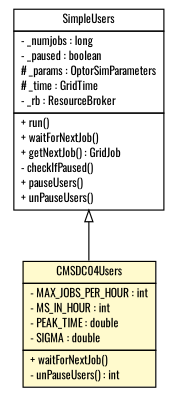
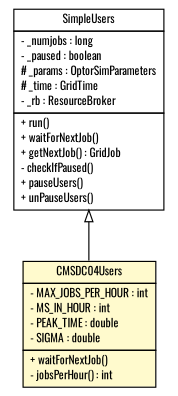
node "CMSDC04Users": text "- unPauseUsers() : int" -> "- jobsPerHour() : int"
